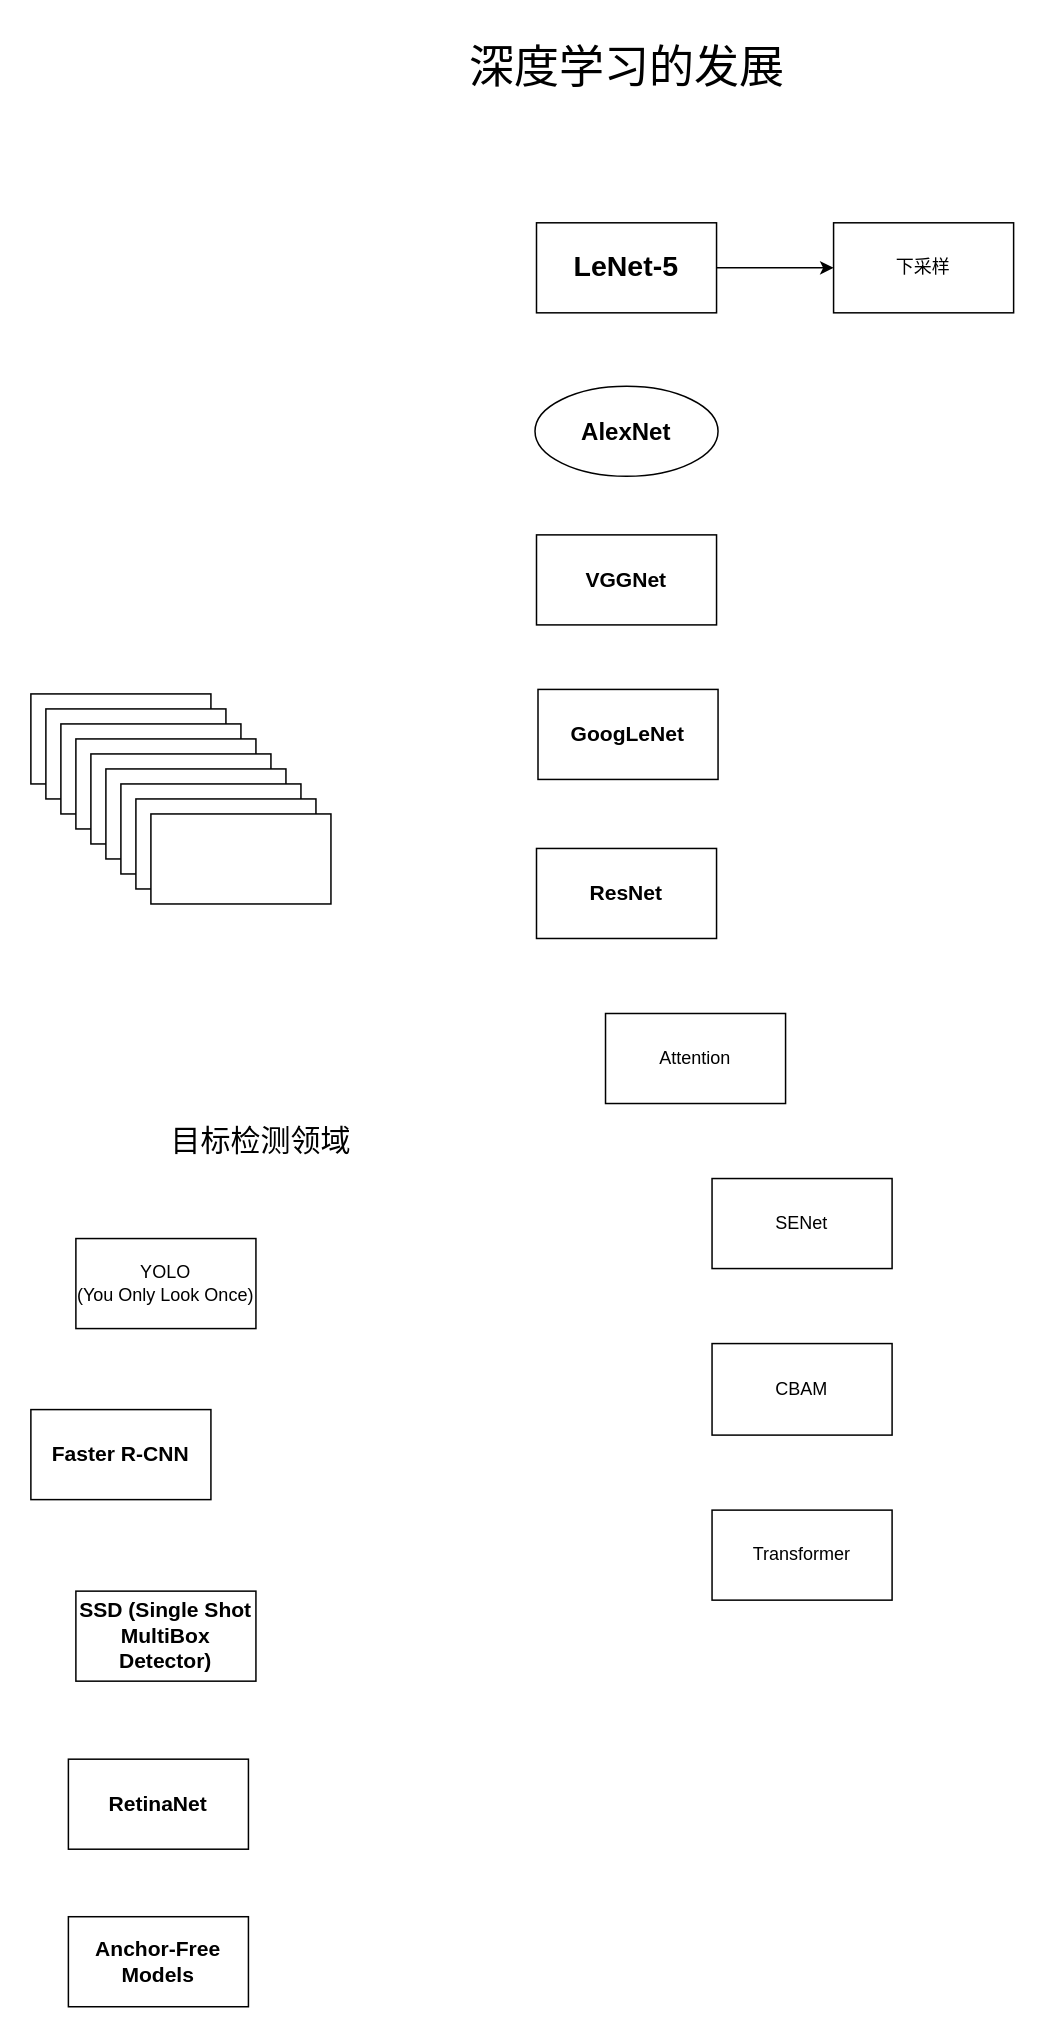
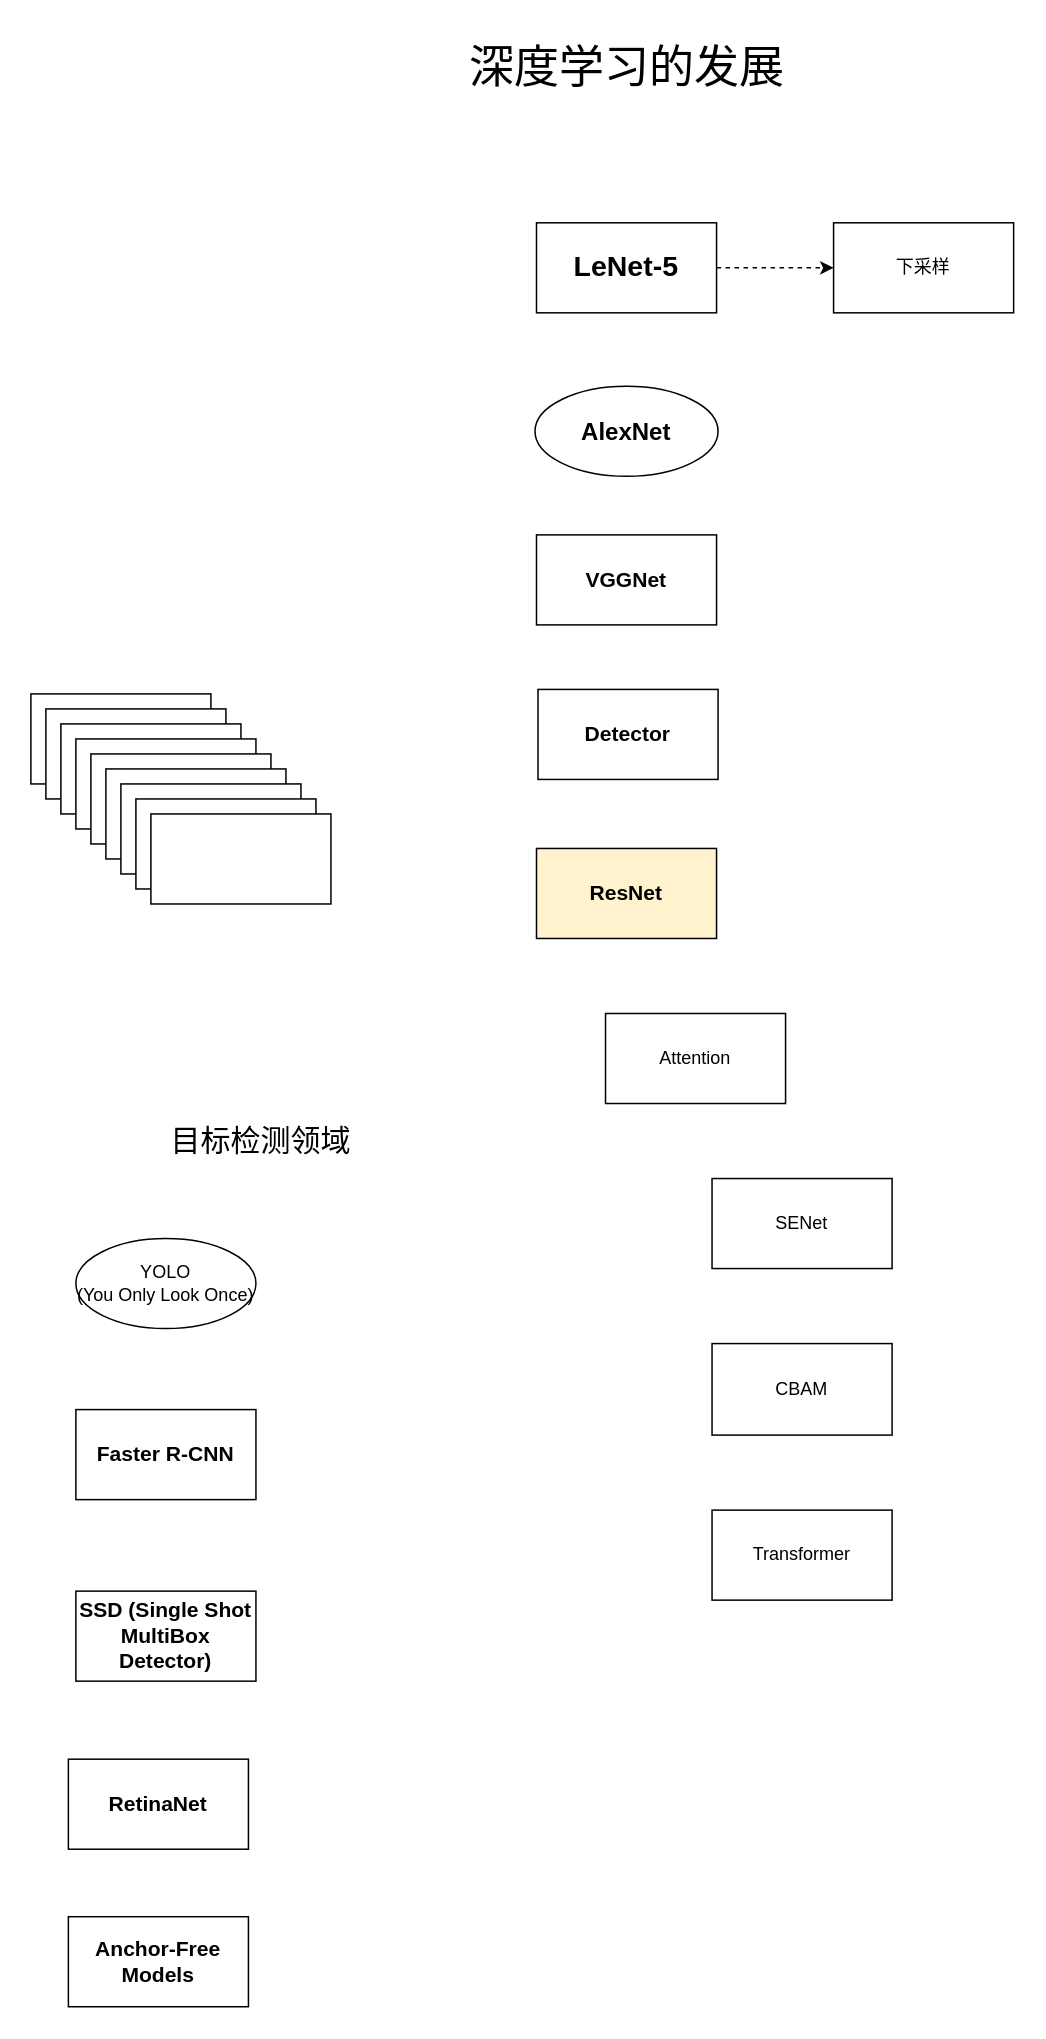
edge "LeNet-5" -> "下采样": style solid -> dashed
node "GoogLeNet": label "GoogLeNet" -> "Detector"
node "ResNet": fillcolor #ffffff -> #fff2cc
node "YOLO (You Only Look Once)": shape rectangle -> ellipse
node "Faster R-CNN": moved (121, 1454) -> (166, 1454)
